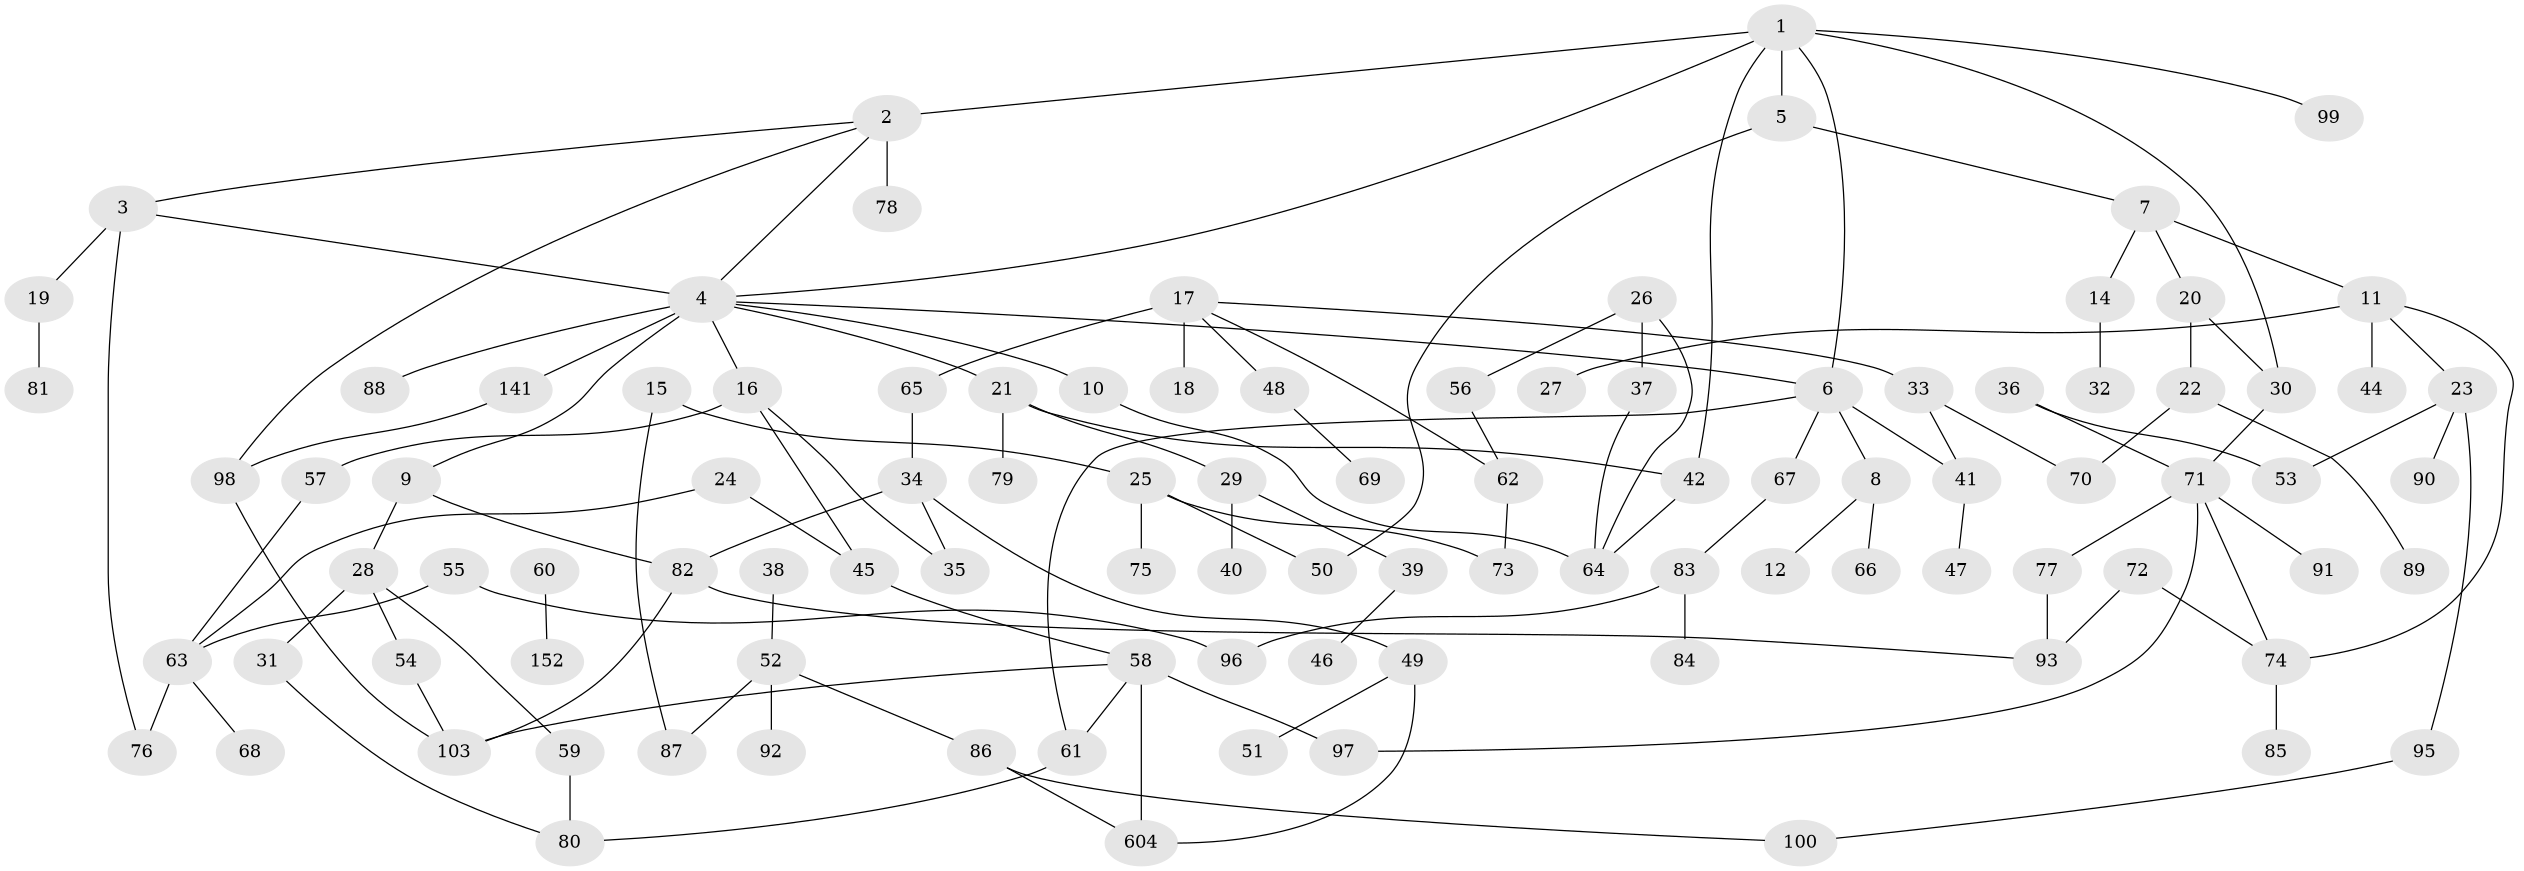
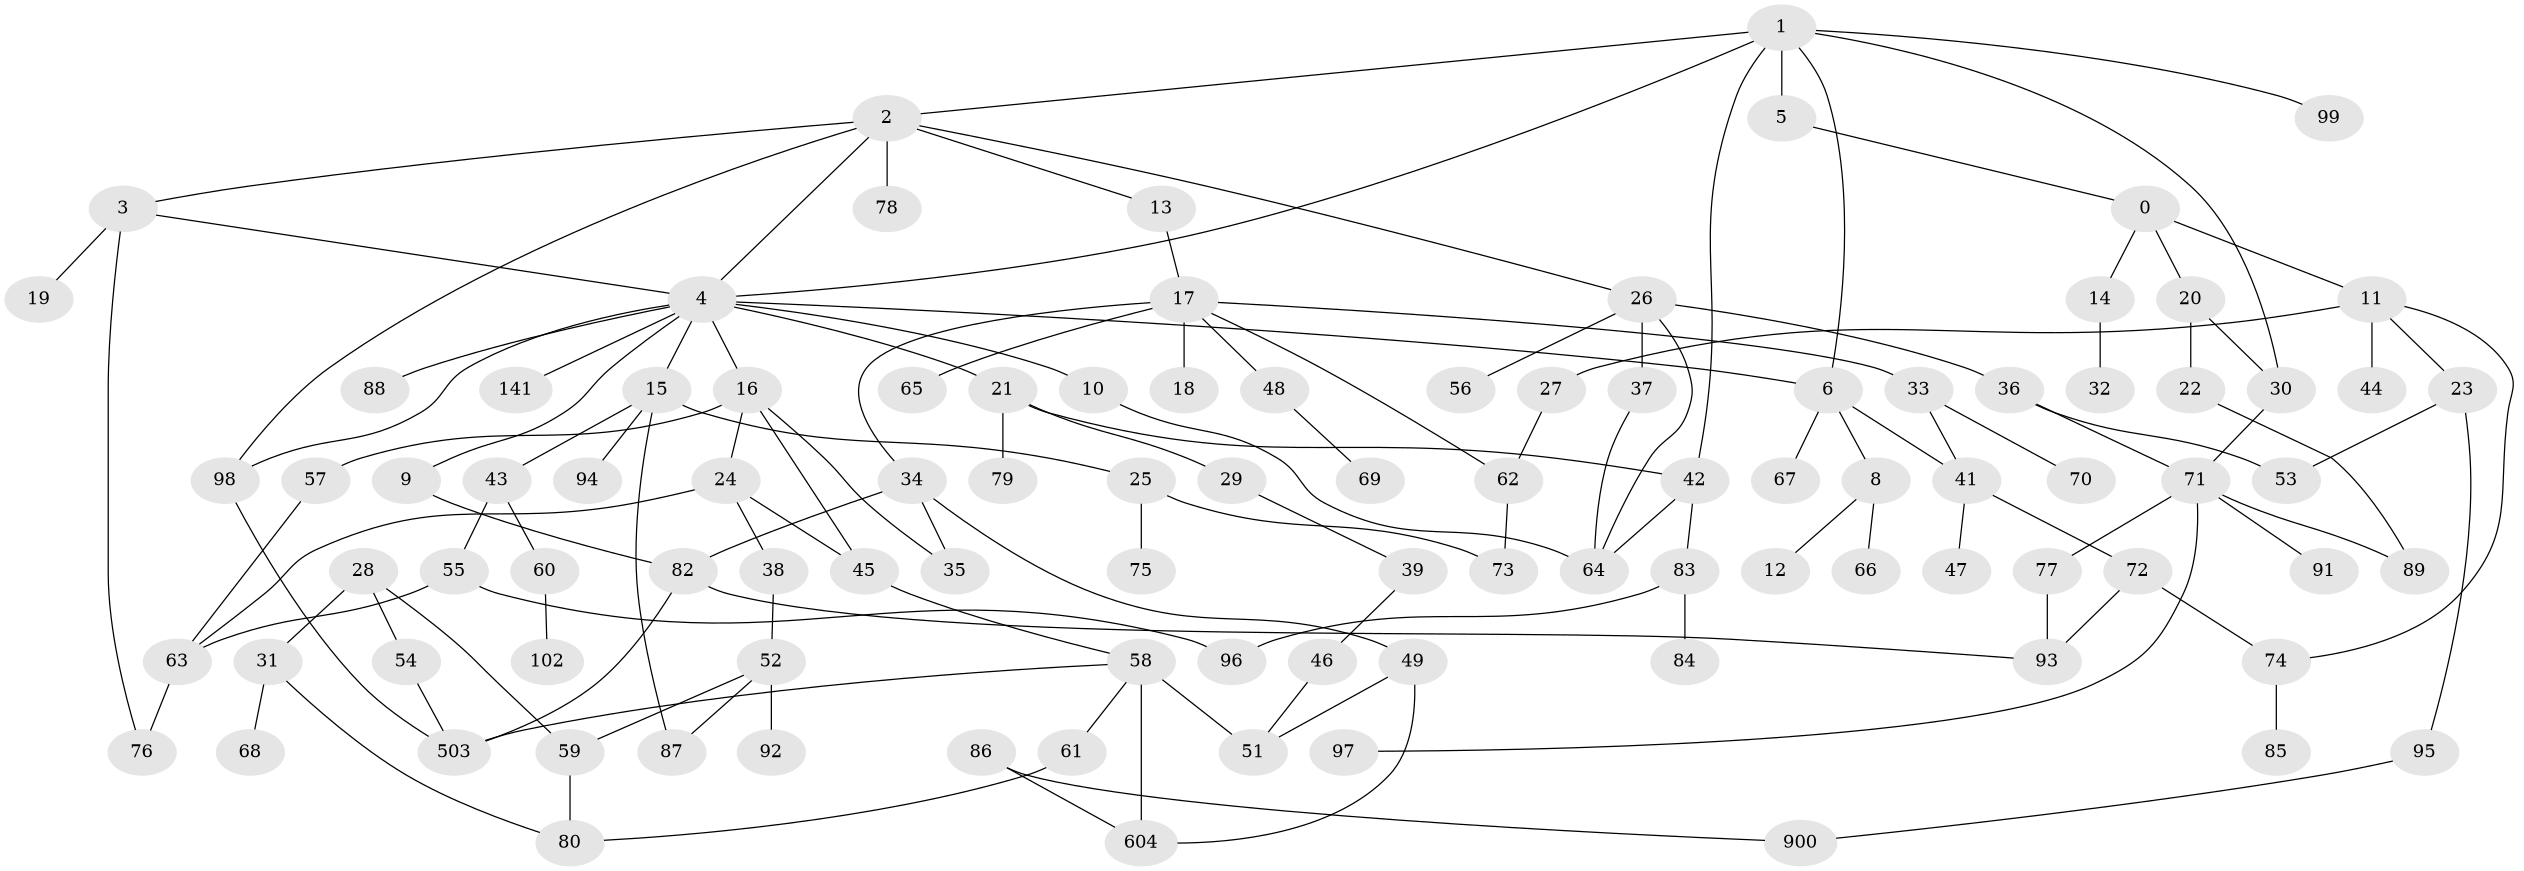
edge "2" -- "26": added
node "13": added
node "7": label "7" -> "0"
edge "26" -- "36": added
edge "4" -- "15": added
node "81": removed
edge "6" -- "61": removed
edge "22" -- "70": removed
edge "141" -- "98": now "4" -- "98"
edge "16" -- "24": added
edge "56" -- "62": now "27" -- "62"
edge "65" -- "34": now "17" -- "34"
node "43": added
node "94": added
node "90": removed
edge "9" -- "28": removed
edge "24" -- "38": added
edge "67" -- "83": now "42" -- "83"
edge "41" -- "72": added
node "40": removed
node "50": removed
edge "71" -- "74": now "71" -- "89"
node "152": label "152" -> "102"
edge "63" -- "68": now "31" -- "68"
edge "52" -- "86": now "52" -- "59"
edge "58" -- "97": now "58" -- "51"
edge "46" -- "51": added
node "103": label "103" -> "503"
node "100": label "100" -> "900"
